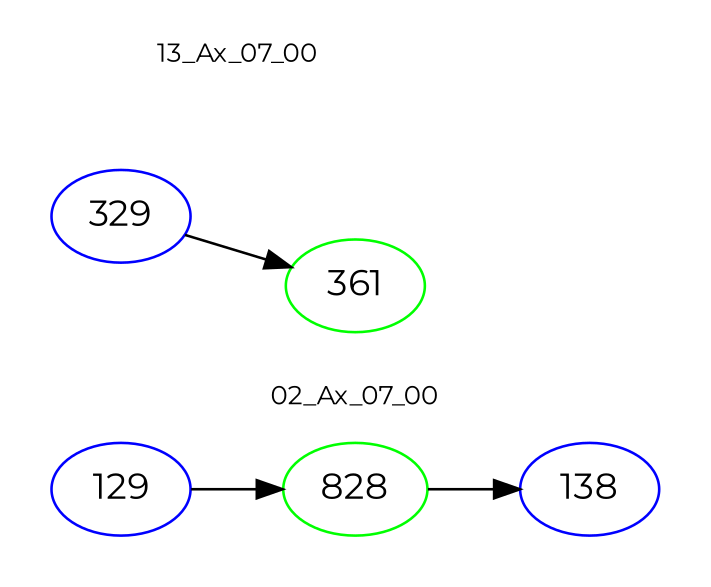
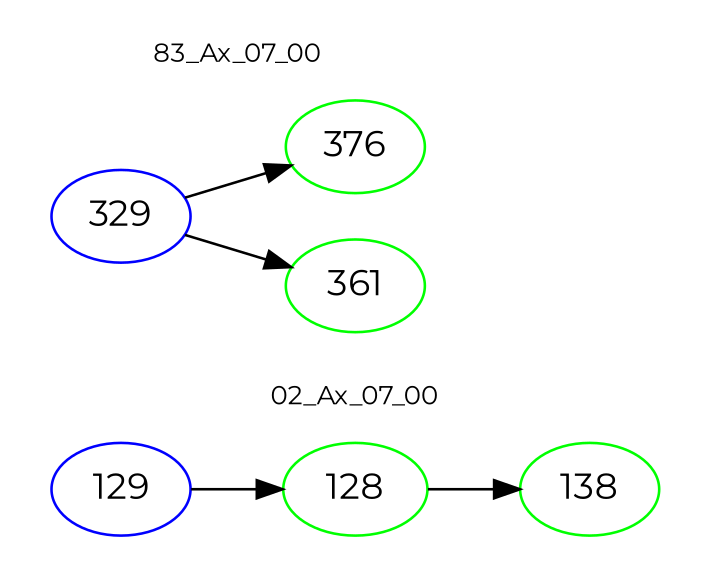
cluster "13_Ax_07_00": label "13_Ax_07_00" -> "83_Ax_07_00"
node "376": added
node "828": label "828" -> "128"
node "138": color blue -> green
